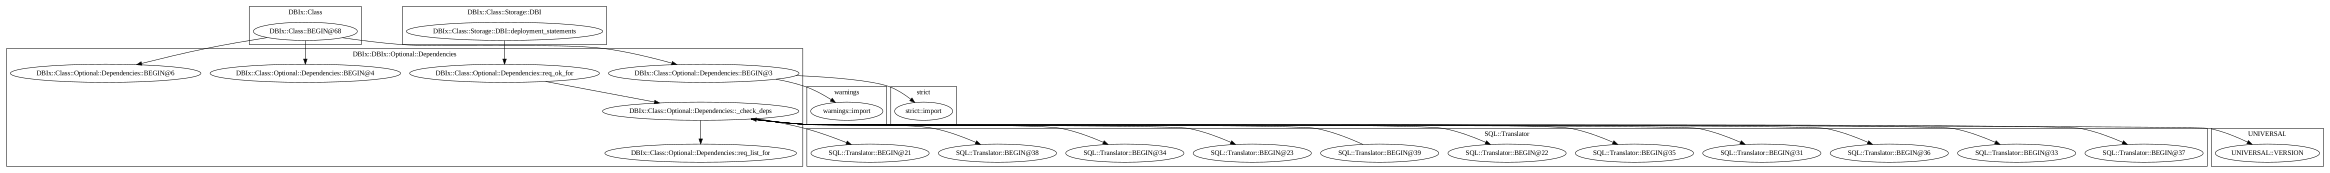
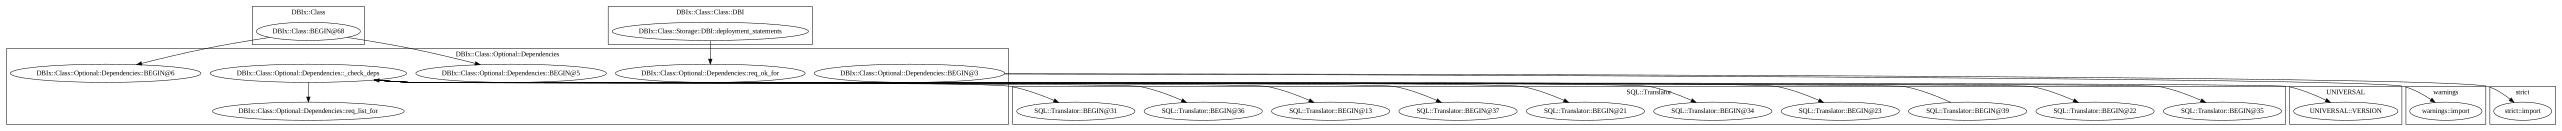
cluster "DBIx::Class::Storage::DBI": label "DBIx::Class::Storage::DBI" -> "DBIx::Class::Class::DBI"
edge "DBIx::Class::BEGIN@68" -> "DBIx::Class::Optional::Dependencies::BEGIN@3": removed
cluster "DBIx::DBIx::Optional::Dependencies": label "DBIx::DBIx::Optional::Dependencies" -> "DBIx::Class::Optional::Dependencies"
node "DBIx::Class::Optional::Dependencies::BEGIN@4": label "DBIx::Class::Optional::Dependencies::BEGIN@4" -> "DBIx::Class::Optional::Dependencies::BEGIN@5"
edge "DBIx::Class::Optional::Dependencies::req_ok_for" -> "DBIx::Class::Optional::Dependencies::_check_deps": removed
node "SQL::Translator::BEGIN@38": removed
node "SQL::Translator::BEGIN@33": label "SQL::Translator::BEGIN@33" -> "SQL::Translator::BEGIN@13"
